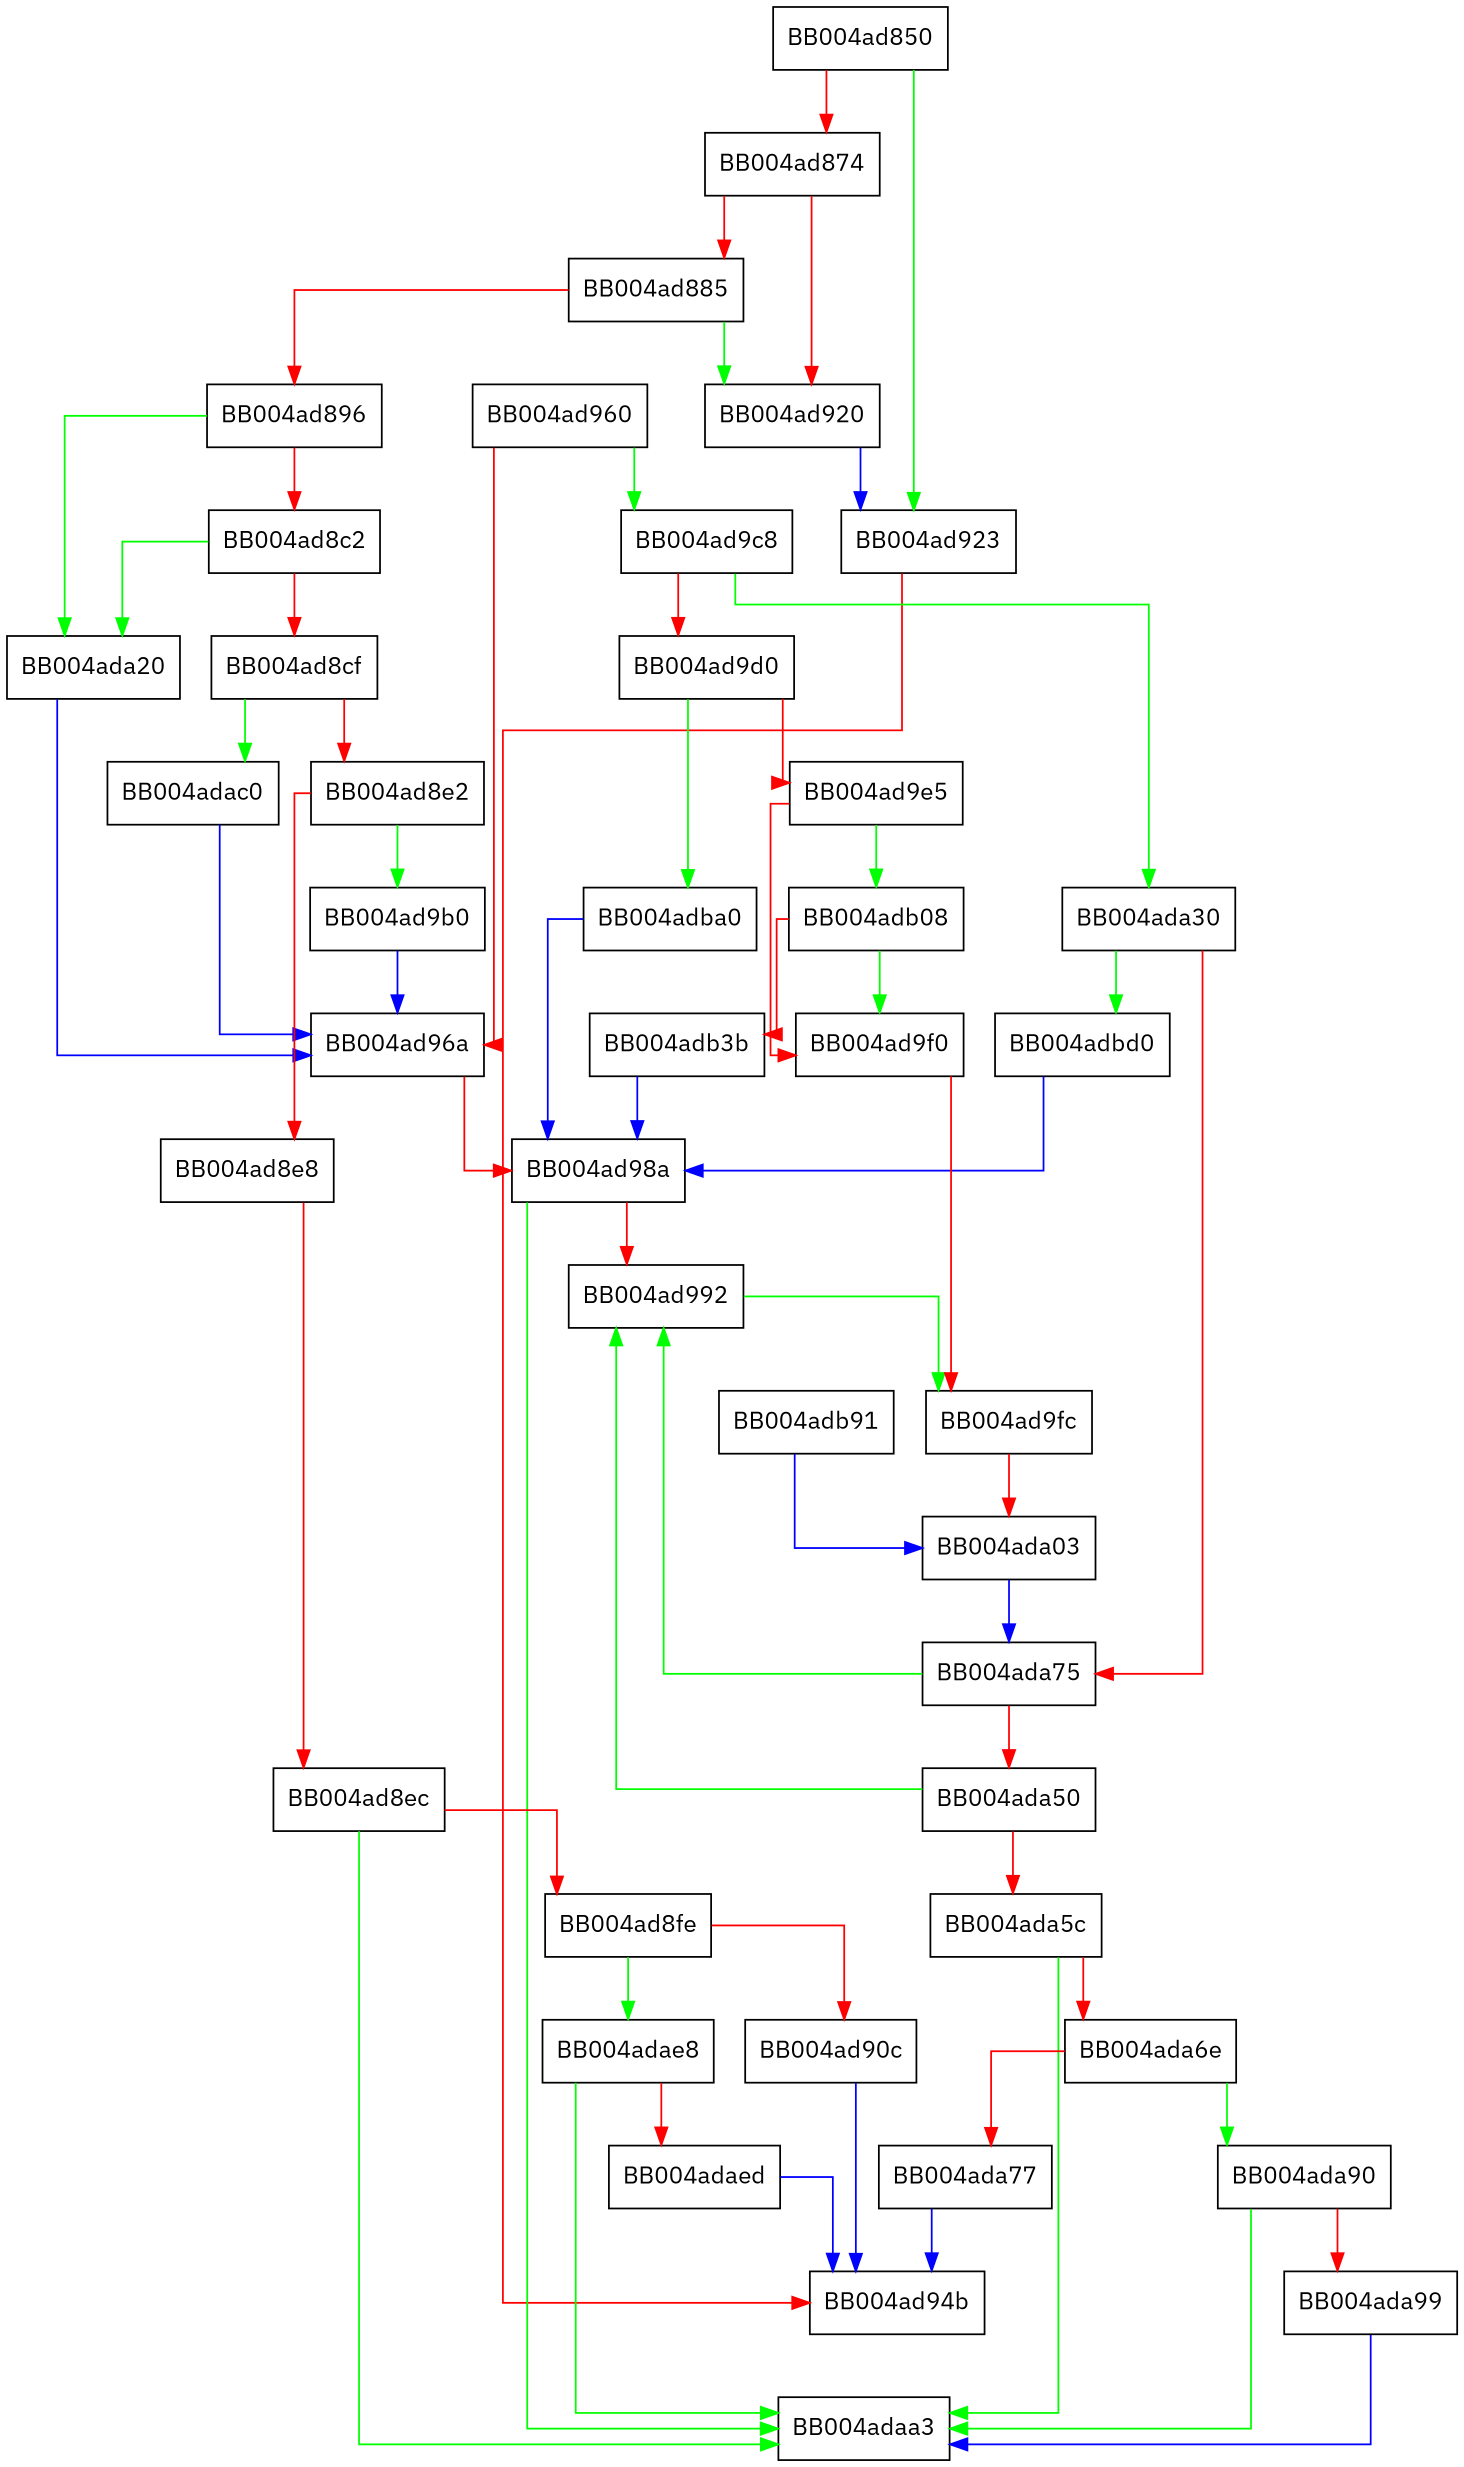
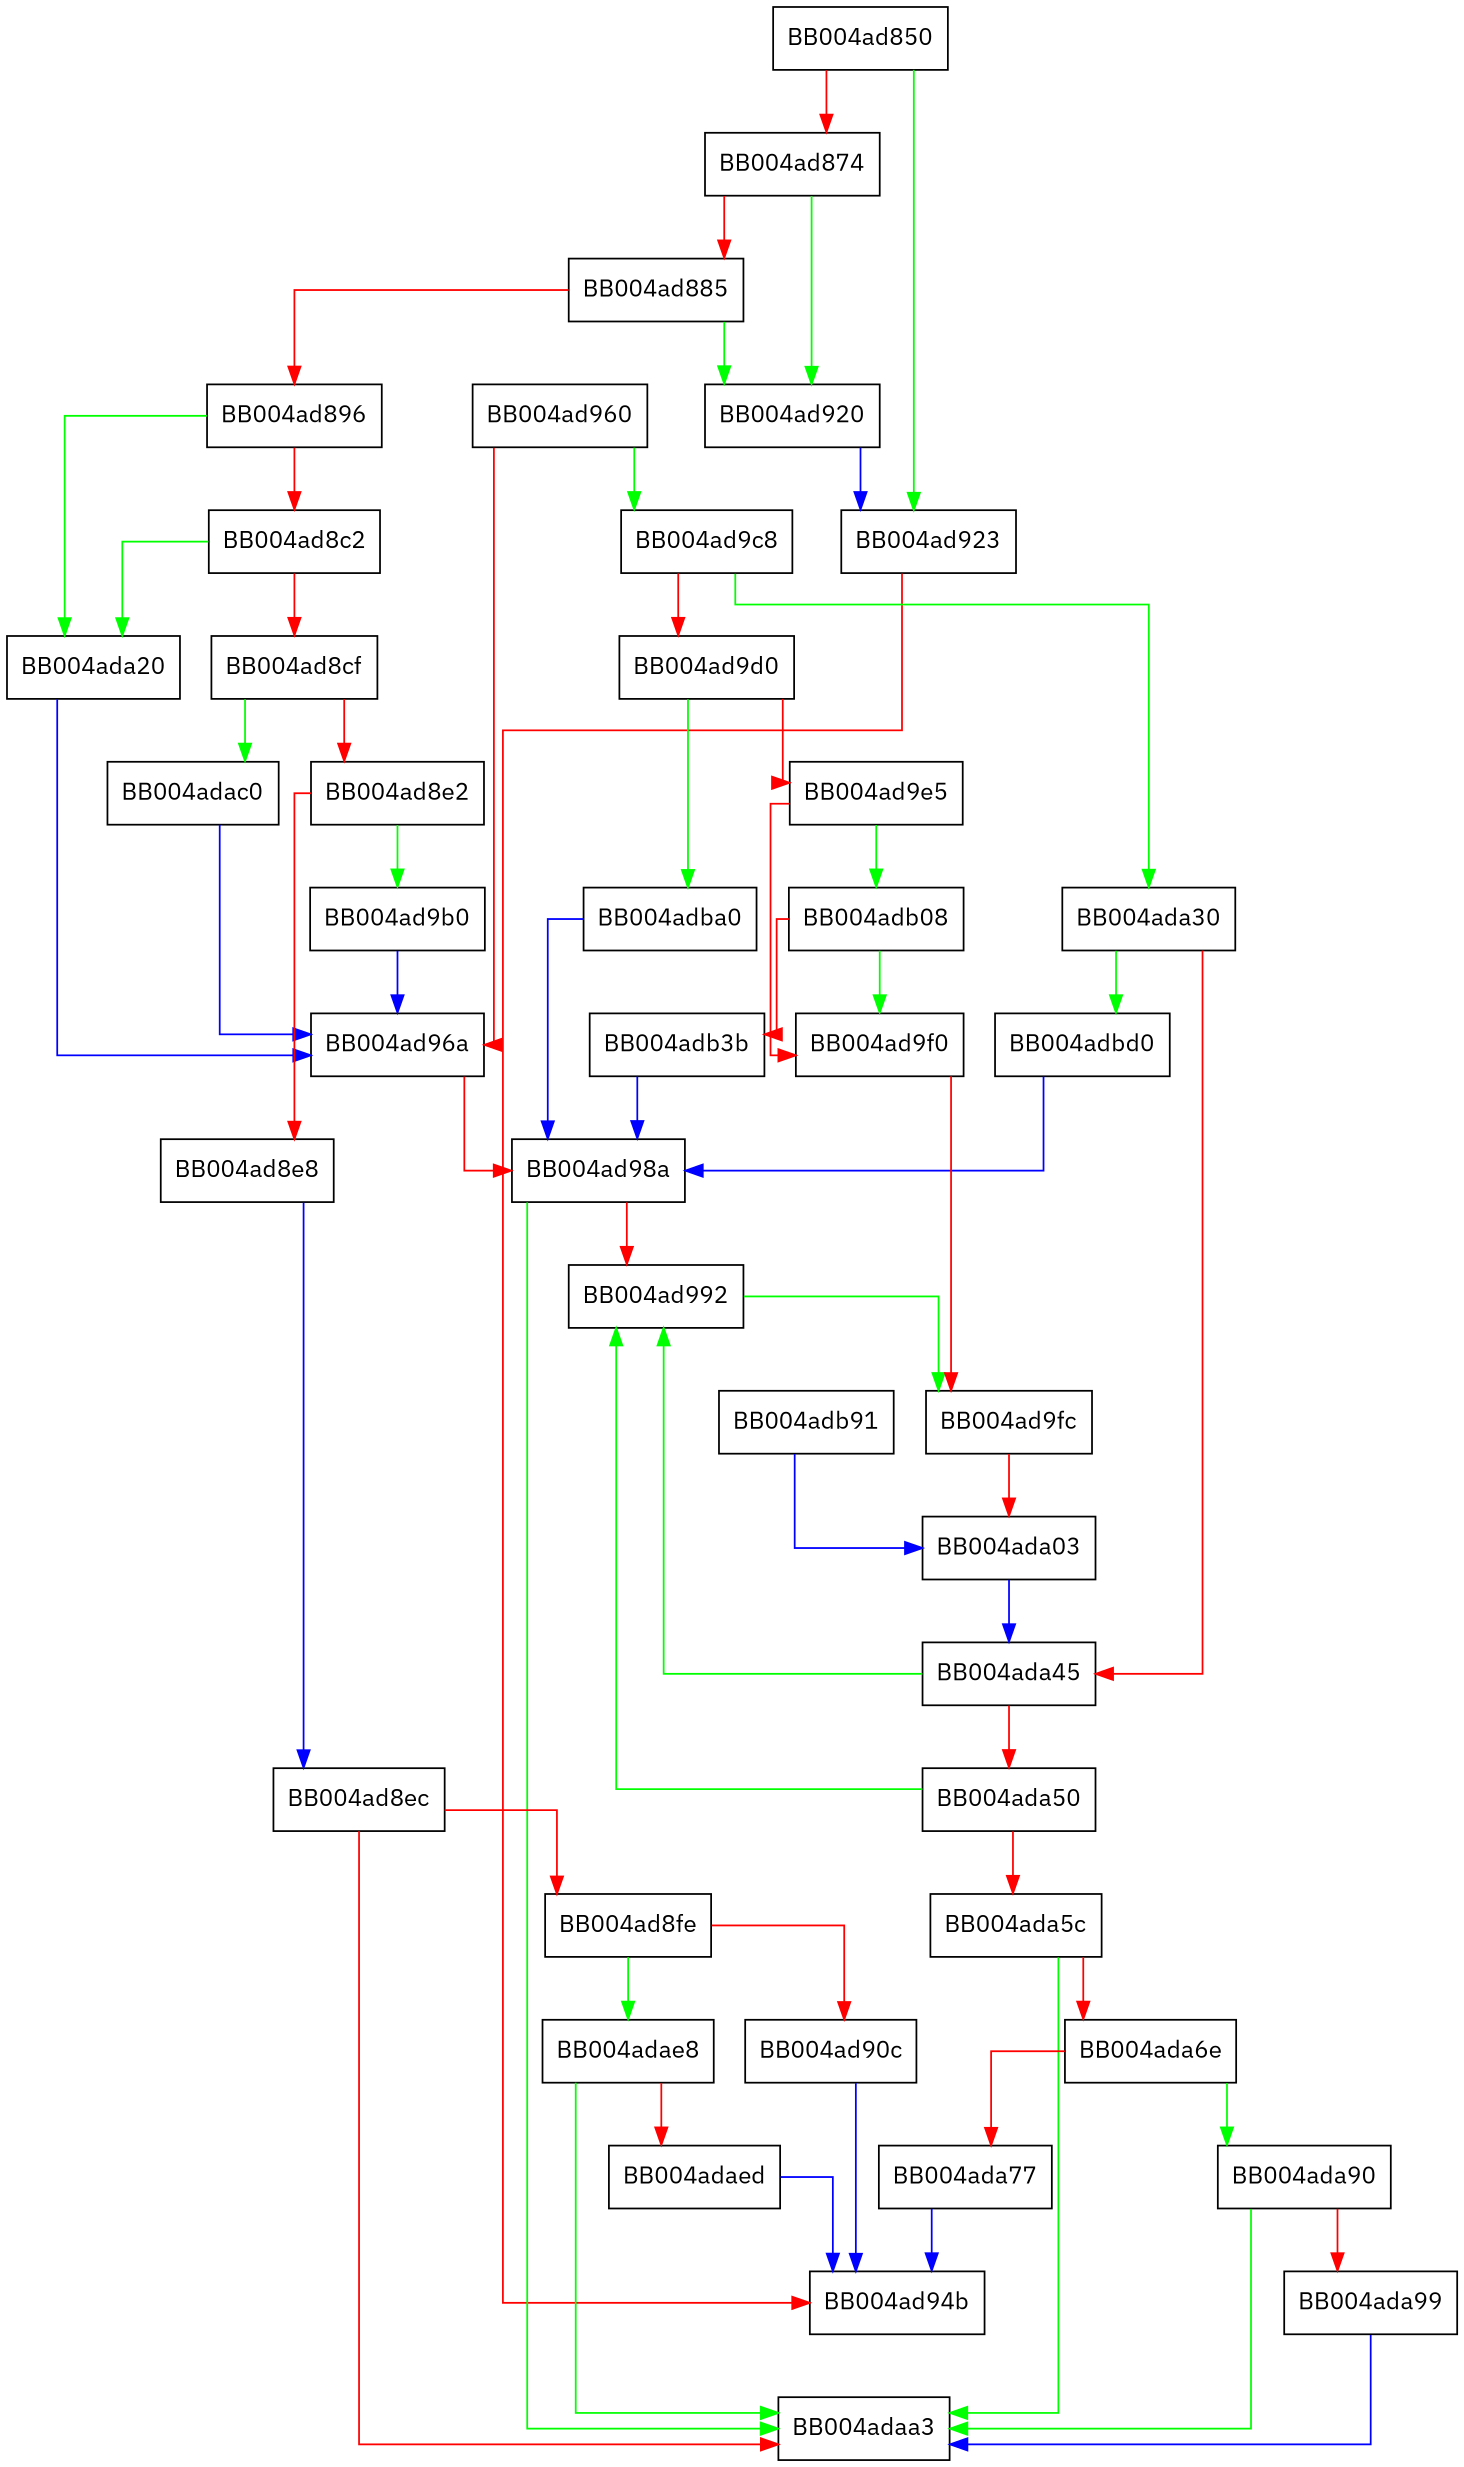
edge "BB004ad874" -> "BB004ad920": color red -> green
edge "BB004ad8e8" -> "BB004ad8ec": color red -> blue
node "BB004ada75": label "BB004ada75" -> "BB004ada45"
edge "BB004ad8ec" -> "BB004adaa3": color green -> red
